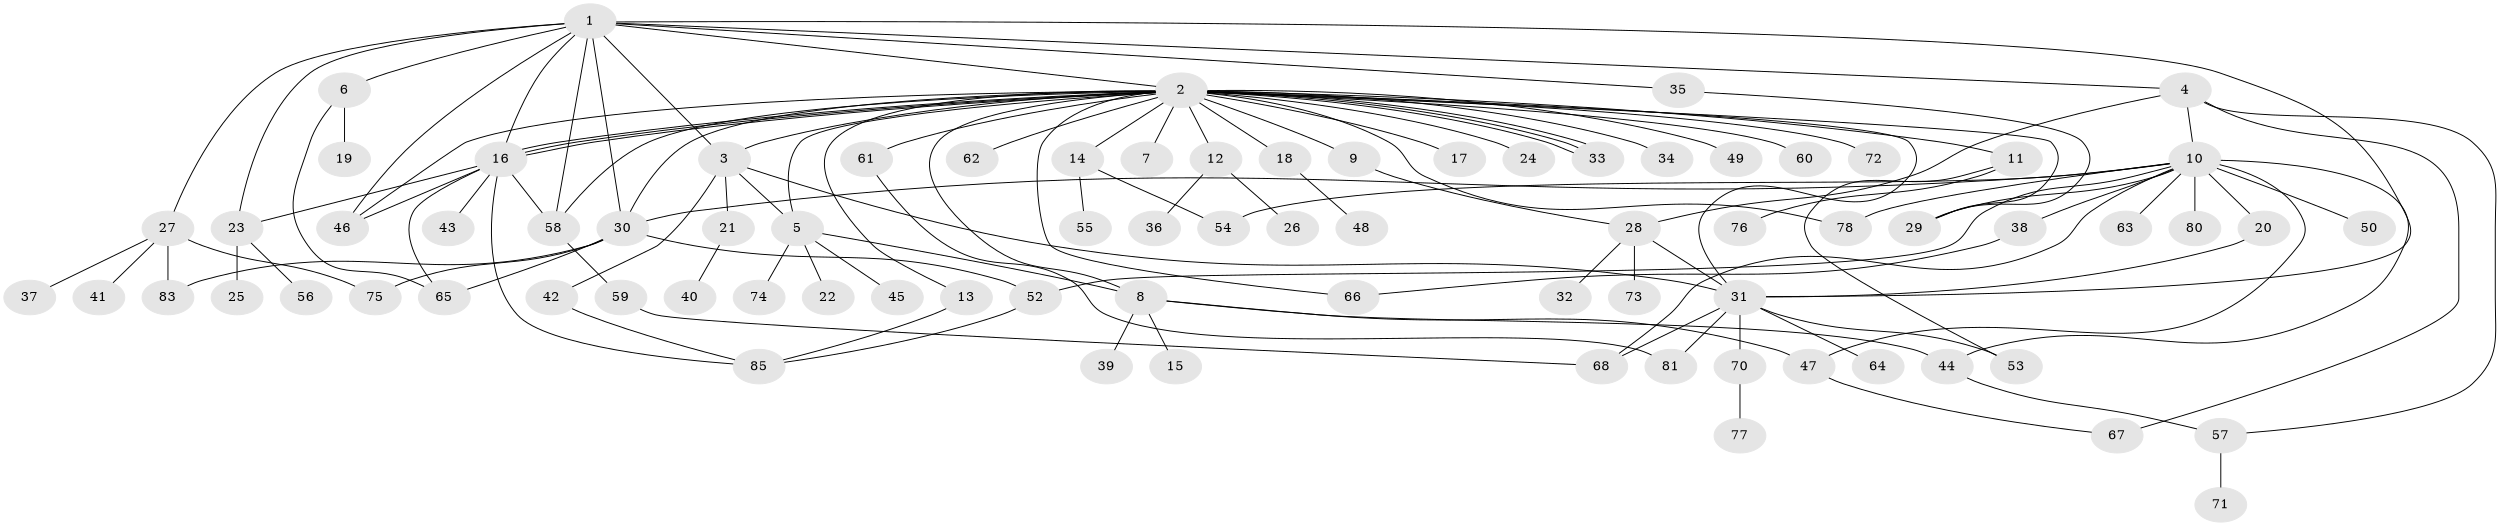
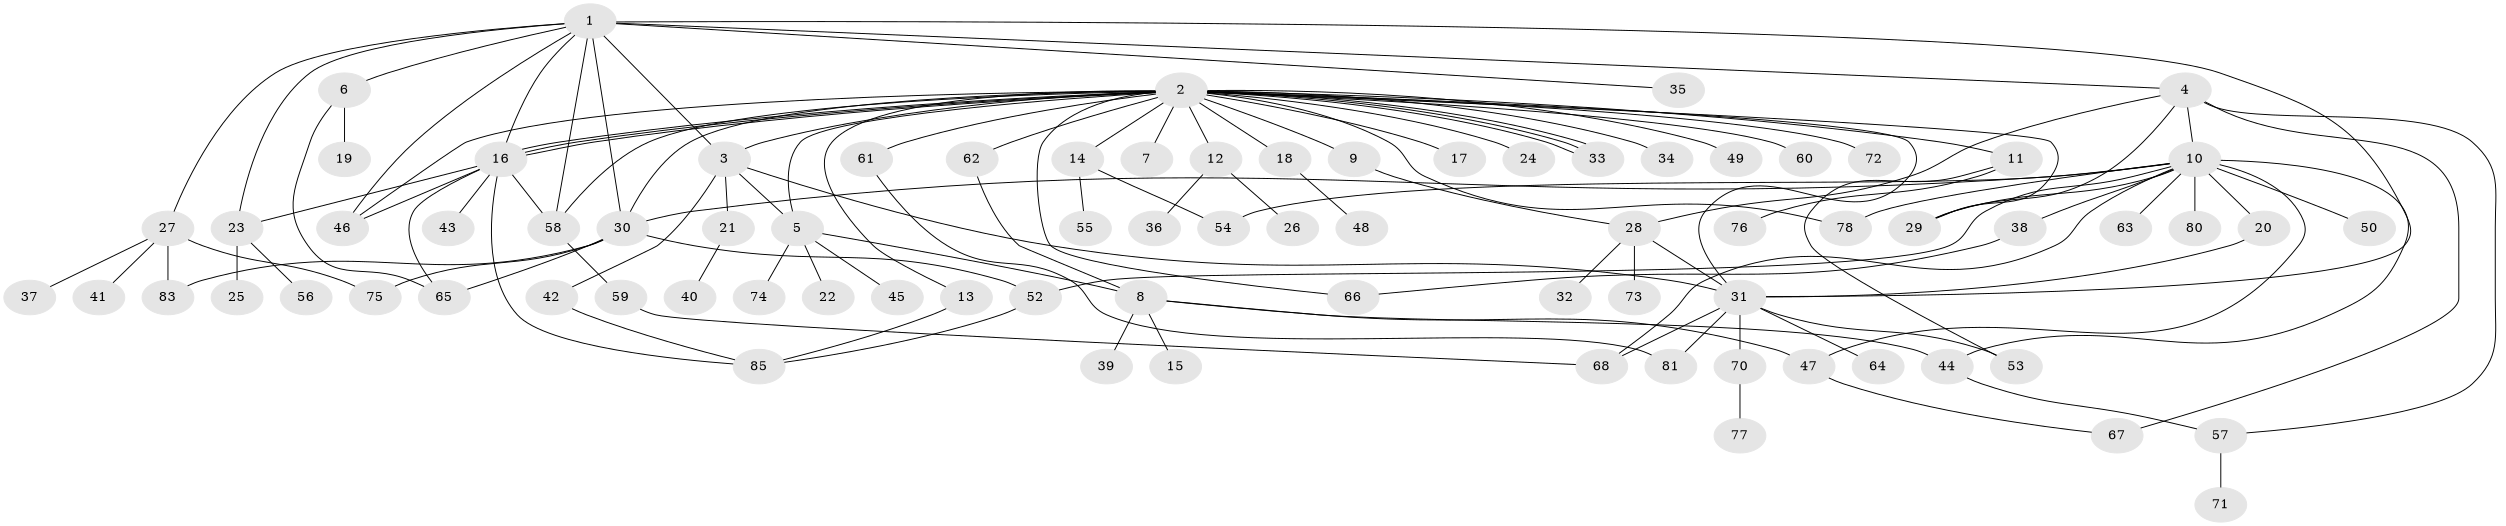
edge "1" -- "2": removed
edge "35" -- "29": now "4" -- "29"
edge "2" -- "8": now "62" -- "8"
